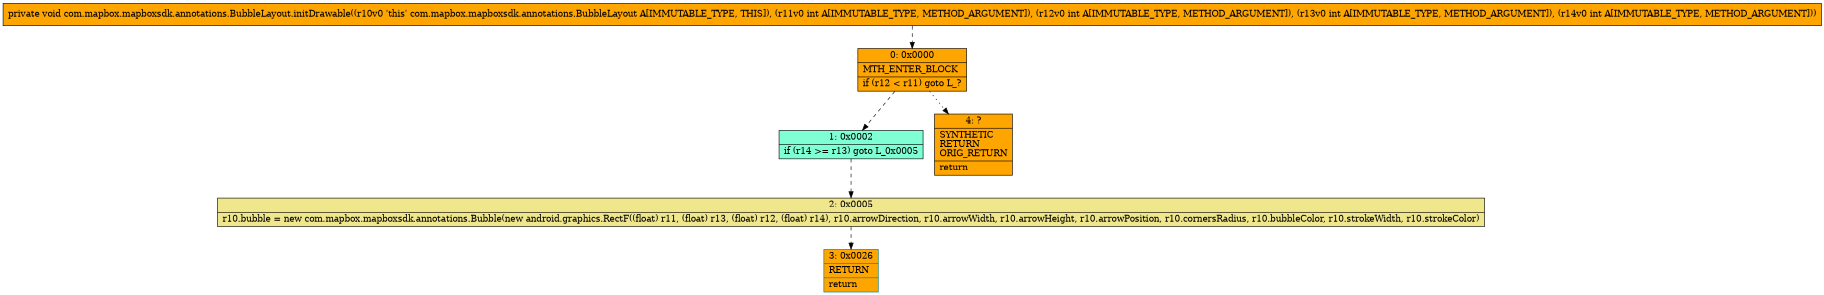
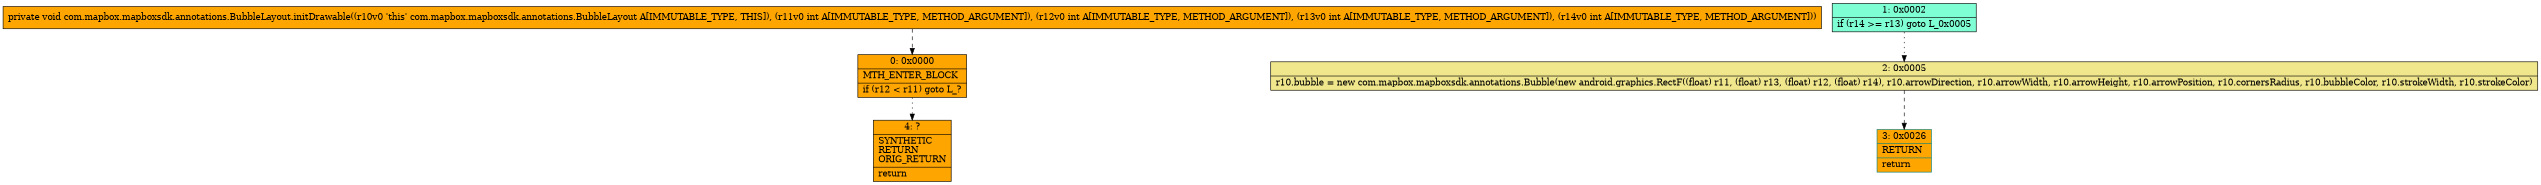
edge "0: 0x0000" -> "1: 0x0002": removed
edge "1: 0x0002" -> "2: 0x0005": style dashed -> dotted
